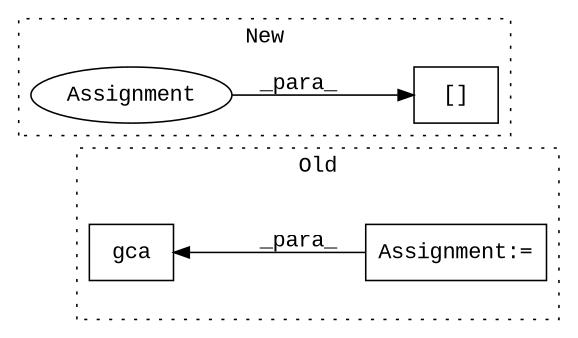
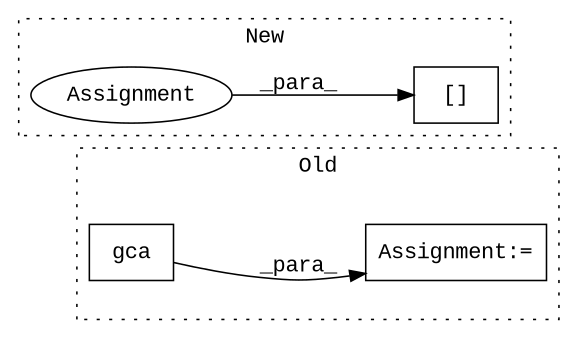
edge "Assignment:=" -> "gca": reversed
